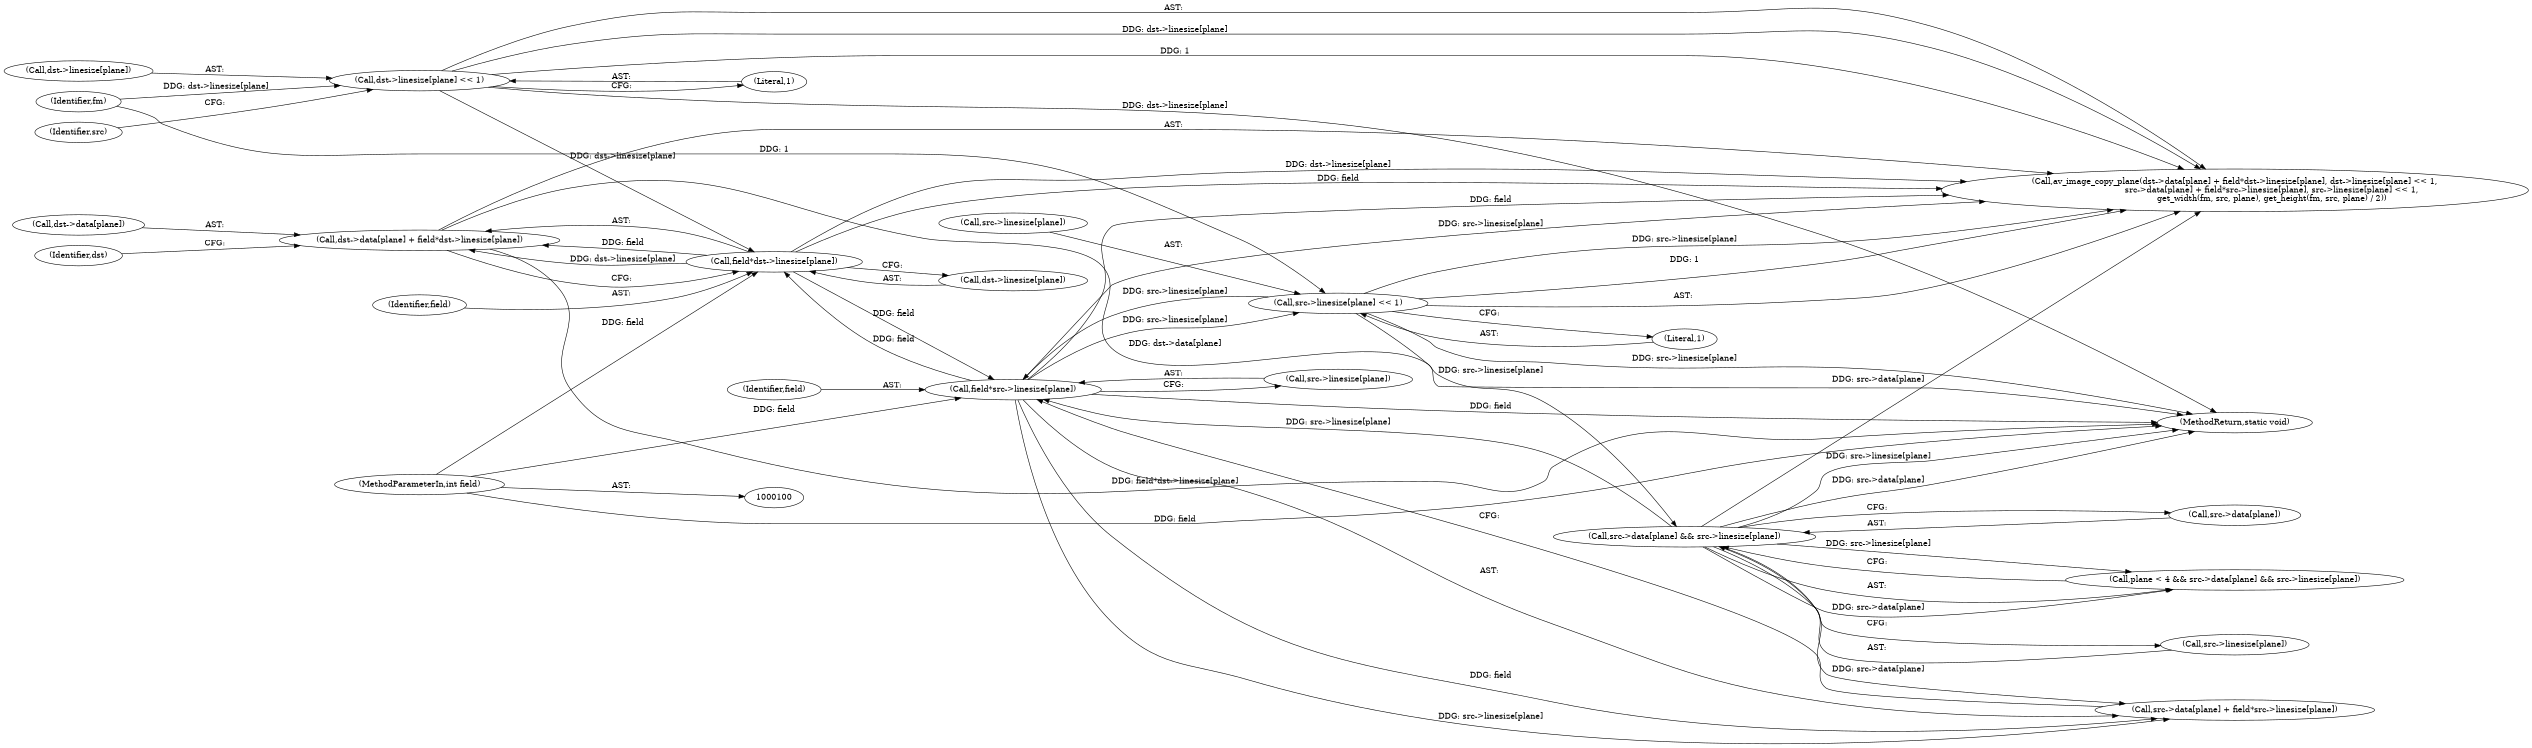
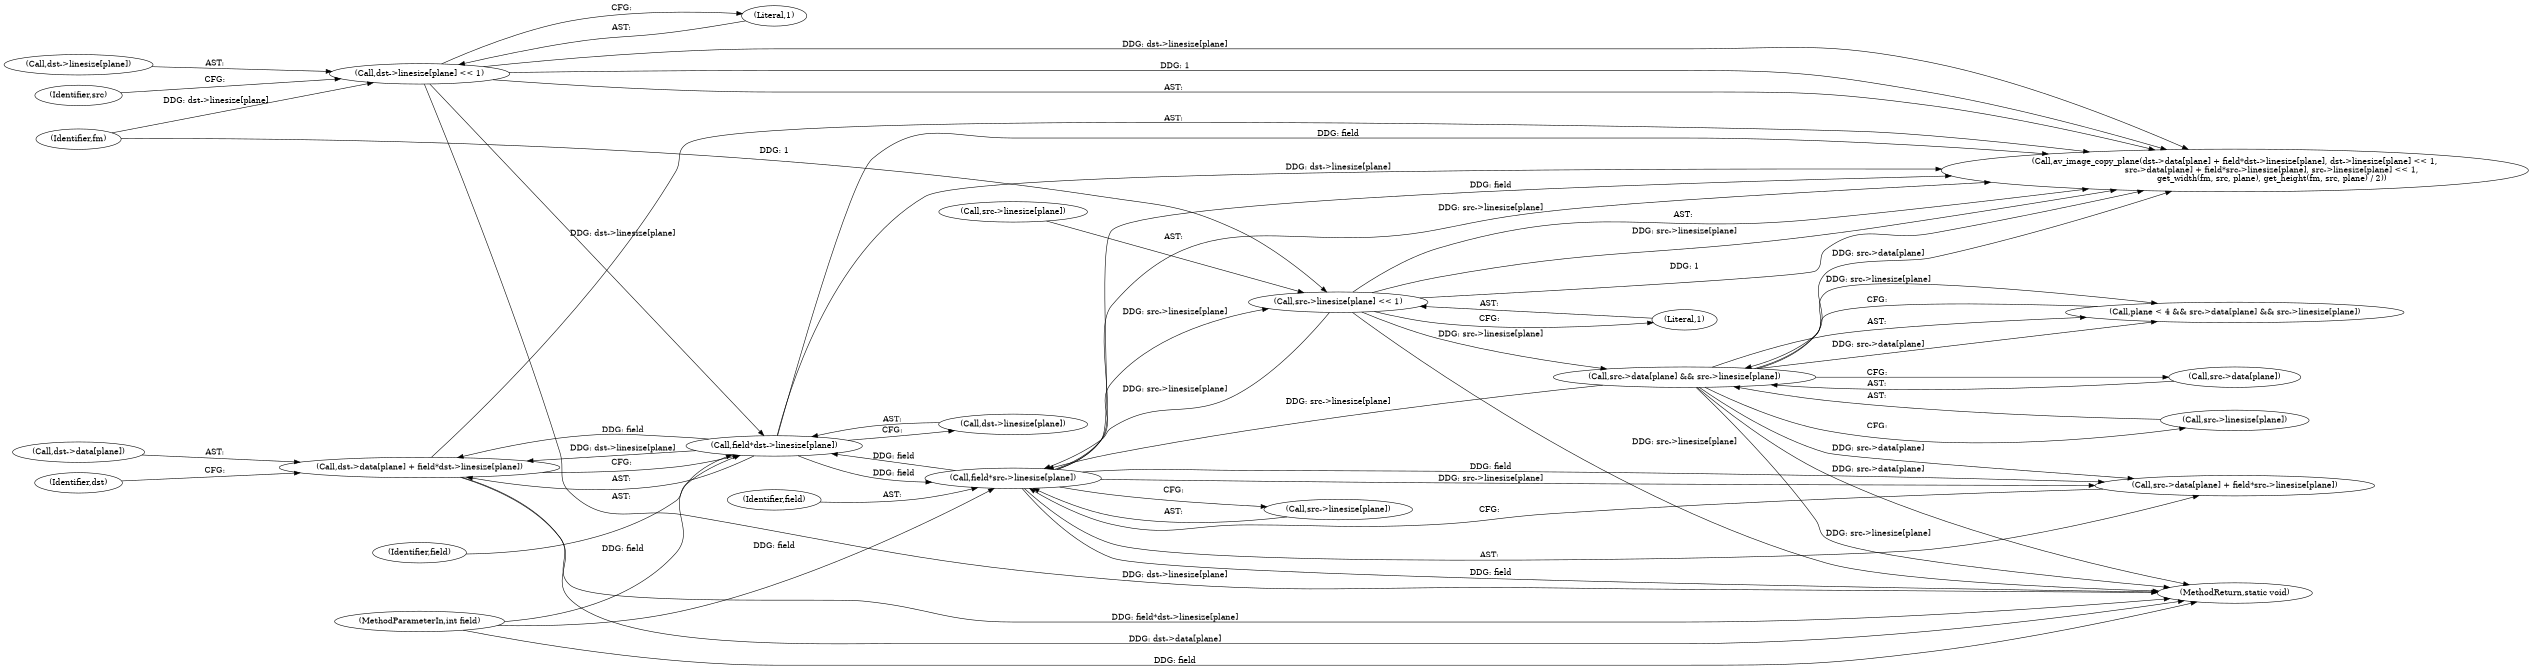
node "1000100": removed
